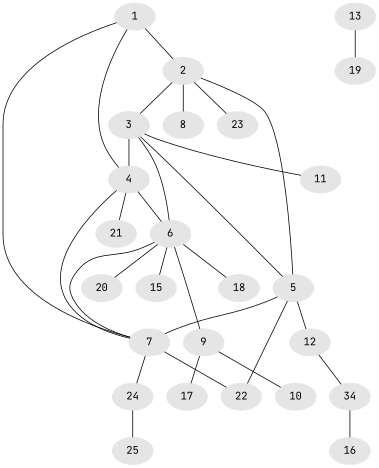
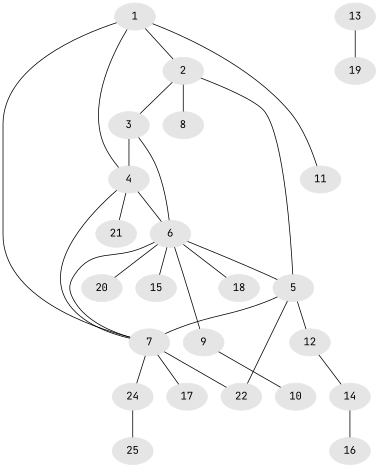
node "23": removed
edge "3" -- "11": now "1" -- "11"
edge "3" -- "5": now "6" -- "5"
edge "9" -- "17": now "7" -- "17"
node "34": label "34" -> "14"
